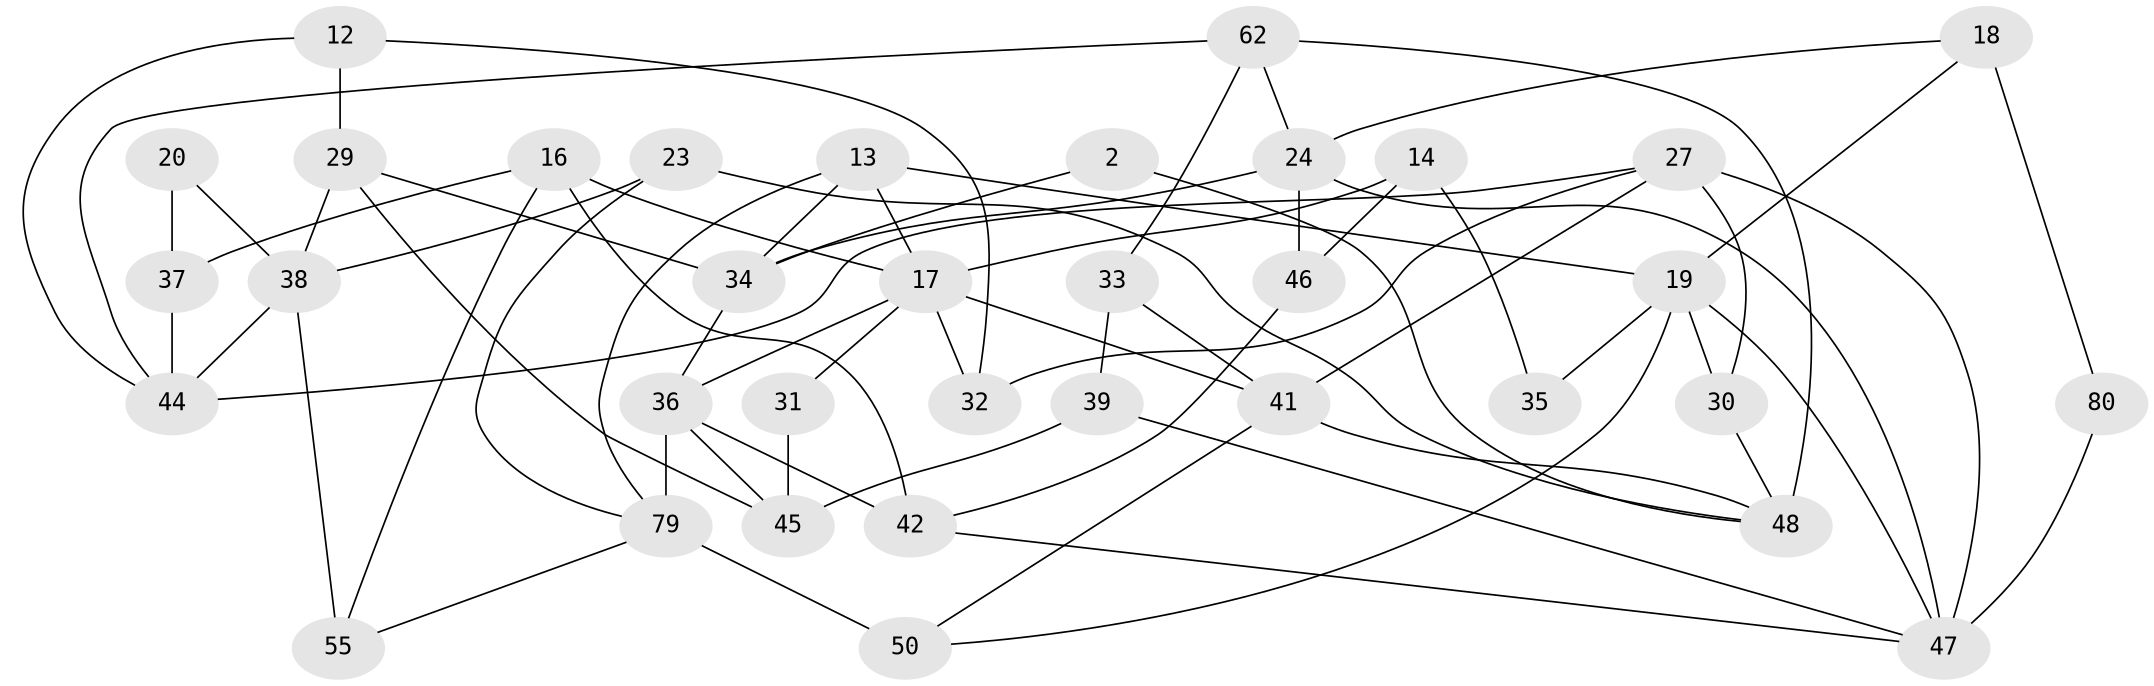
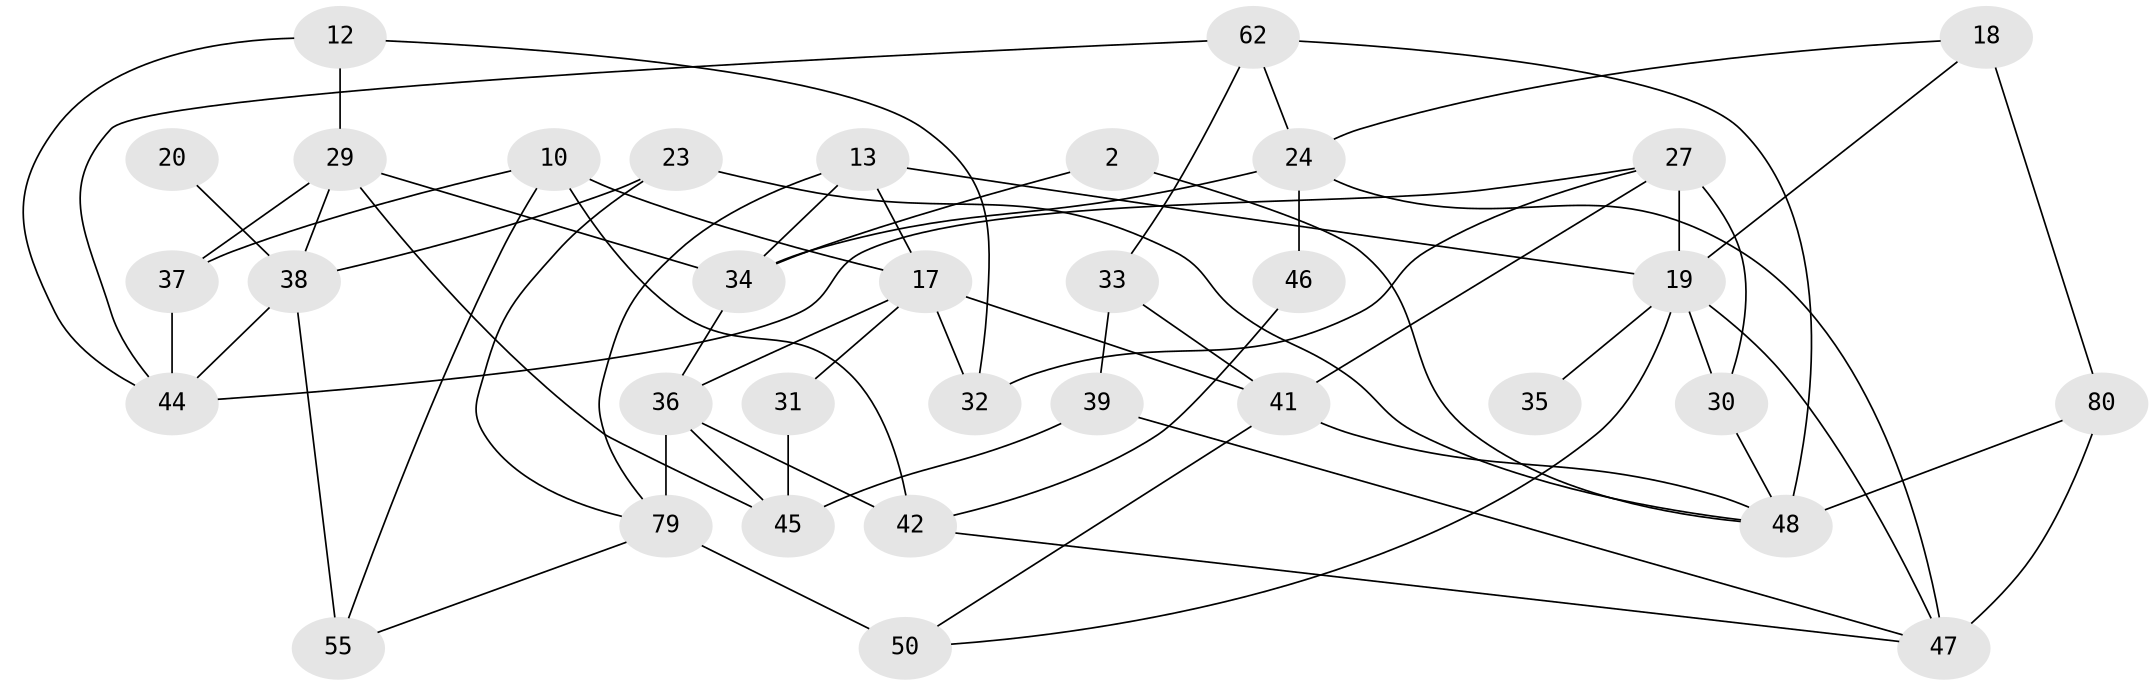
node "16": label "16" -> "10"
node "14": removed
edge "20" -- "37": now "29" -- "37"
edge "27" -- "47": now "27" -- "19"
edge "80" -- "48": added
